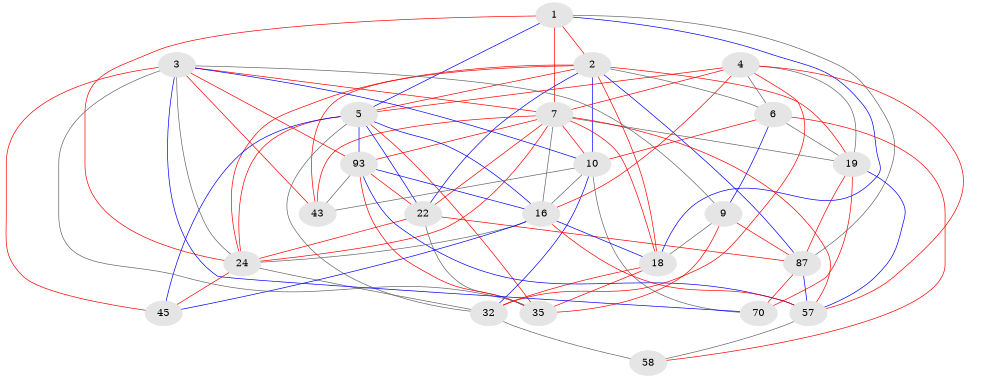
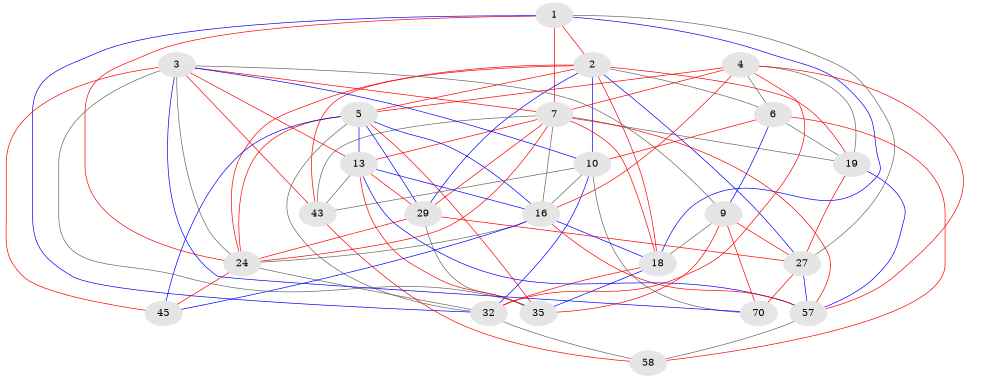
edge "1" -- "5": now "1" -- "32"
edge "7" -- "43": color red -> gray40
edge "7" -- "10": removed
node "93": label "93" -> "13"
node "22": label "22" -> "29"
edge "19" -- "70": now "9" -- "70"
node "87": label "87" -> "27"
edge "18" -- "35": color red -> blue
edge "43" -- "58": added
